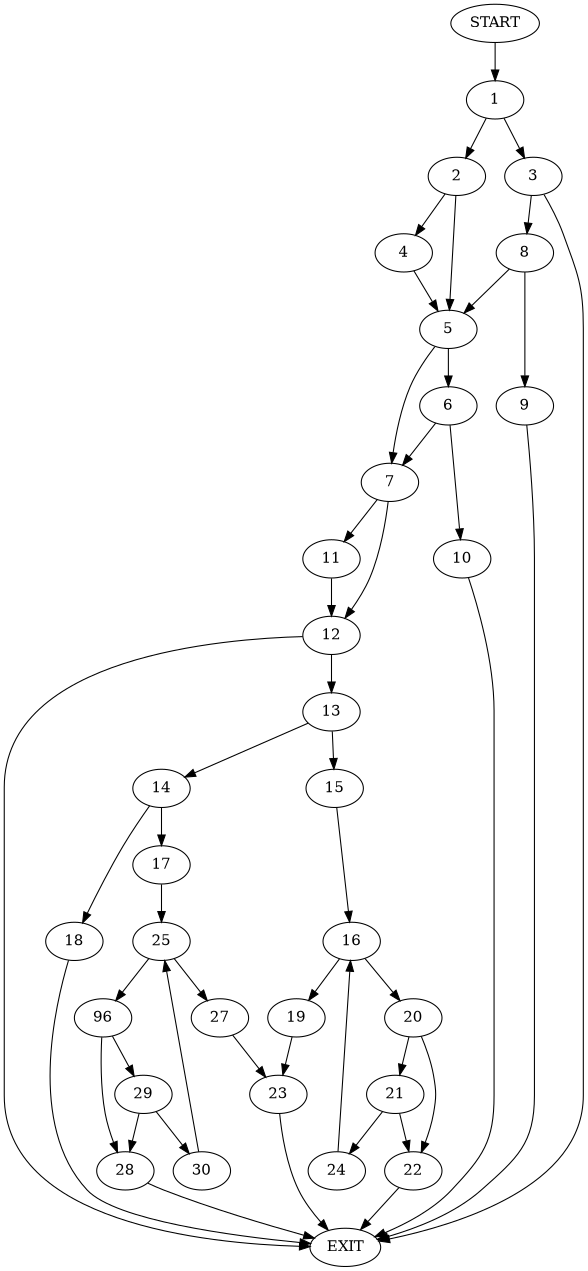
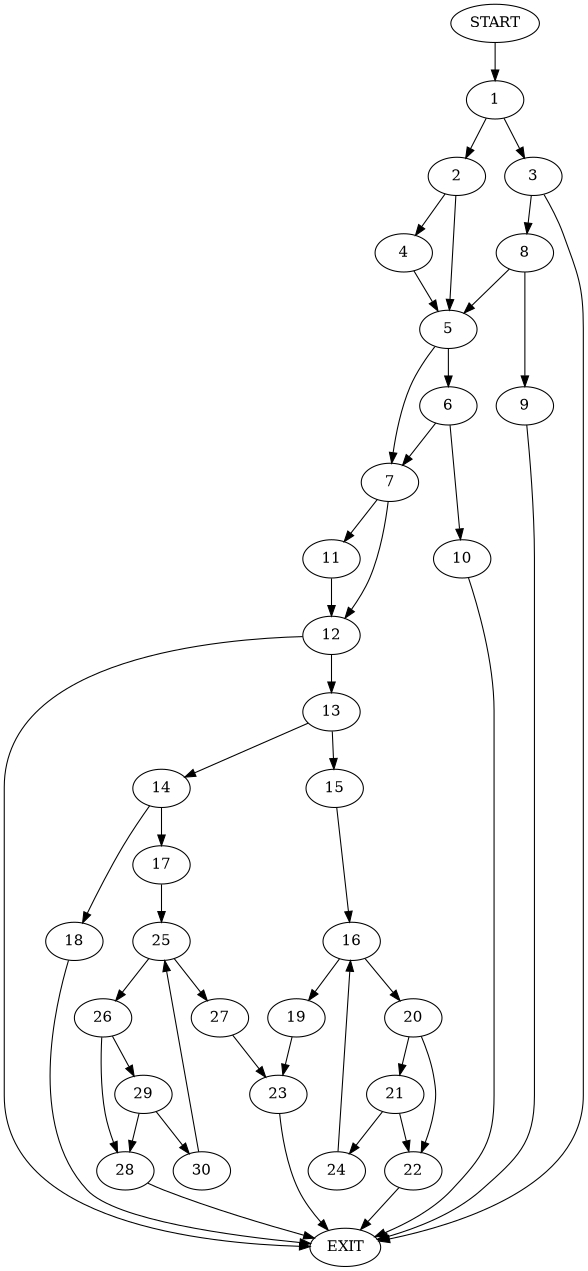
node "96": label "96" -> "26"
